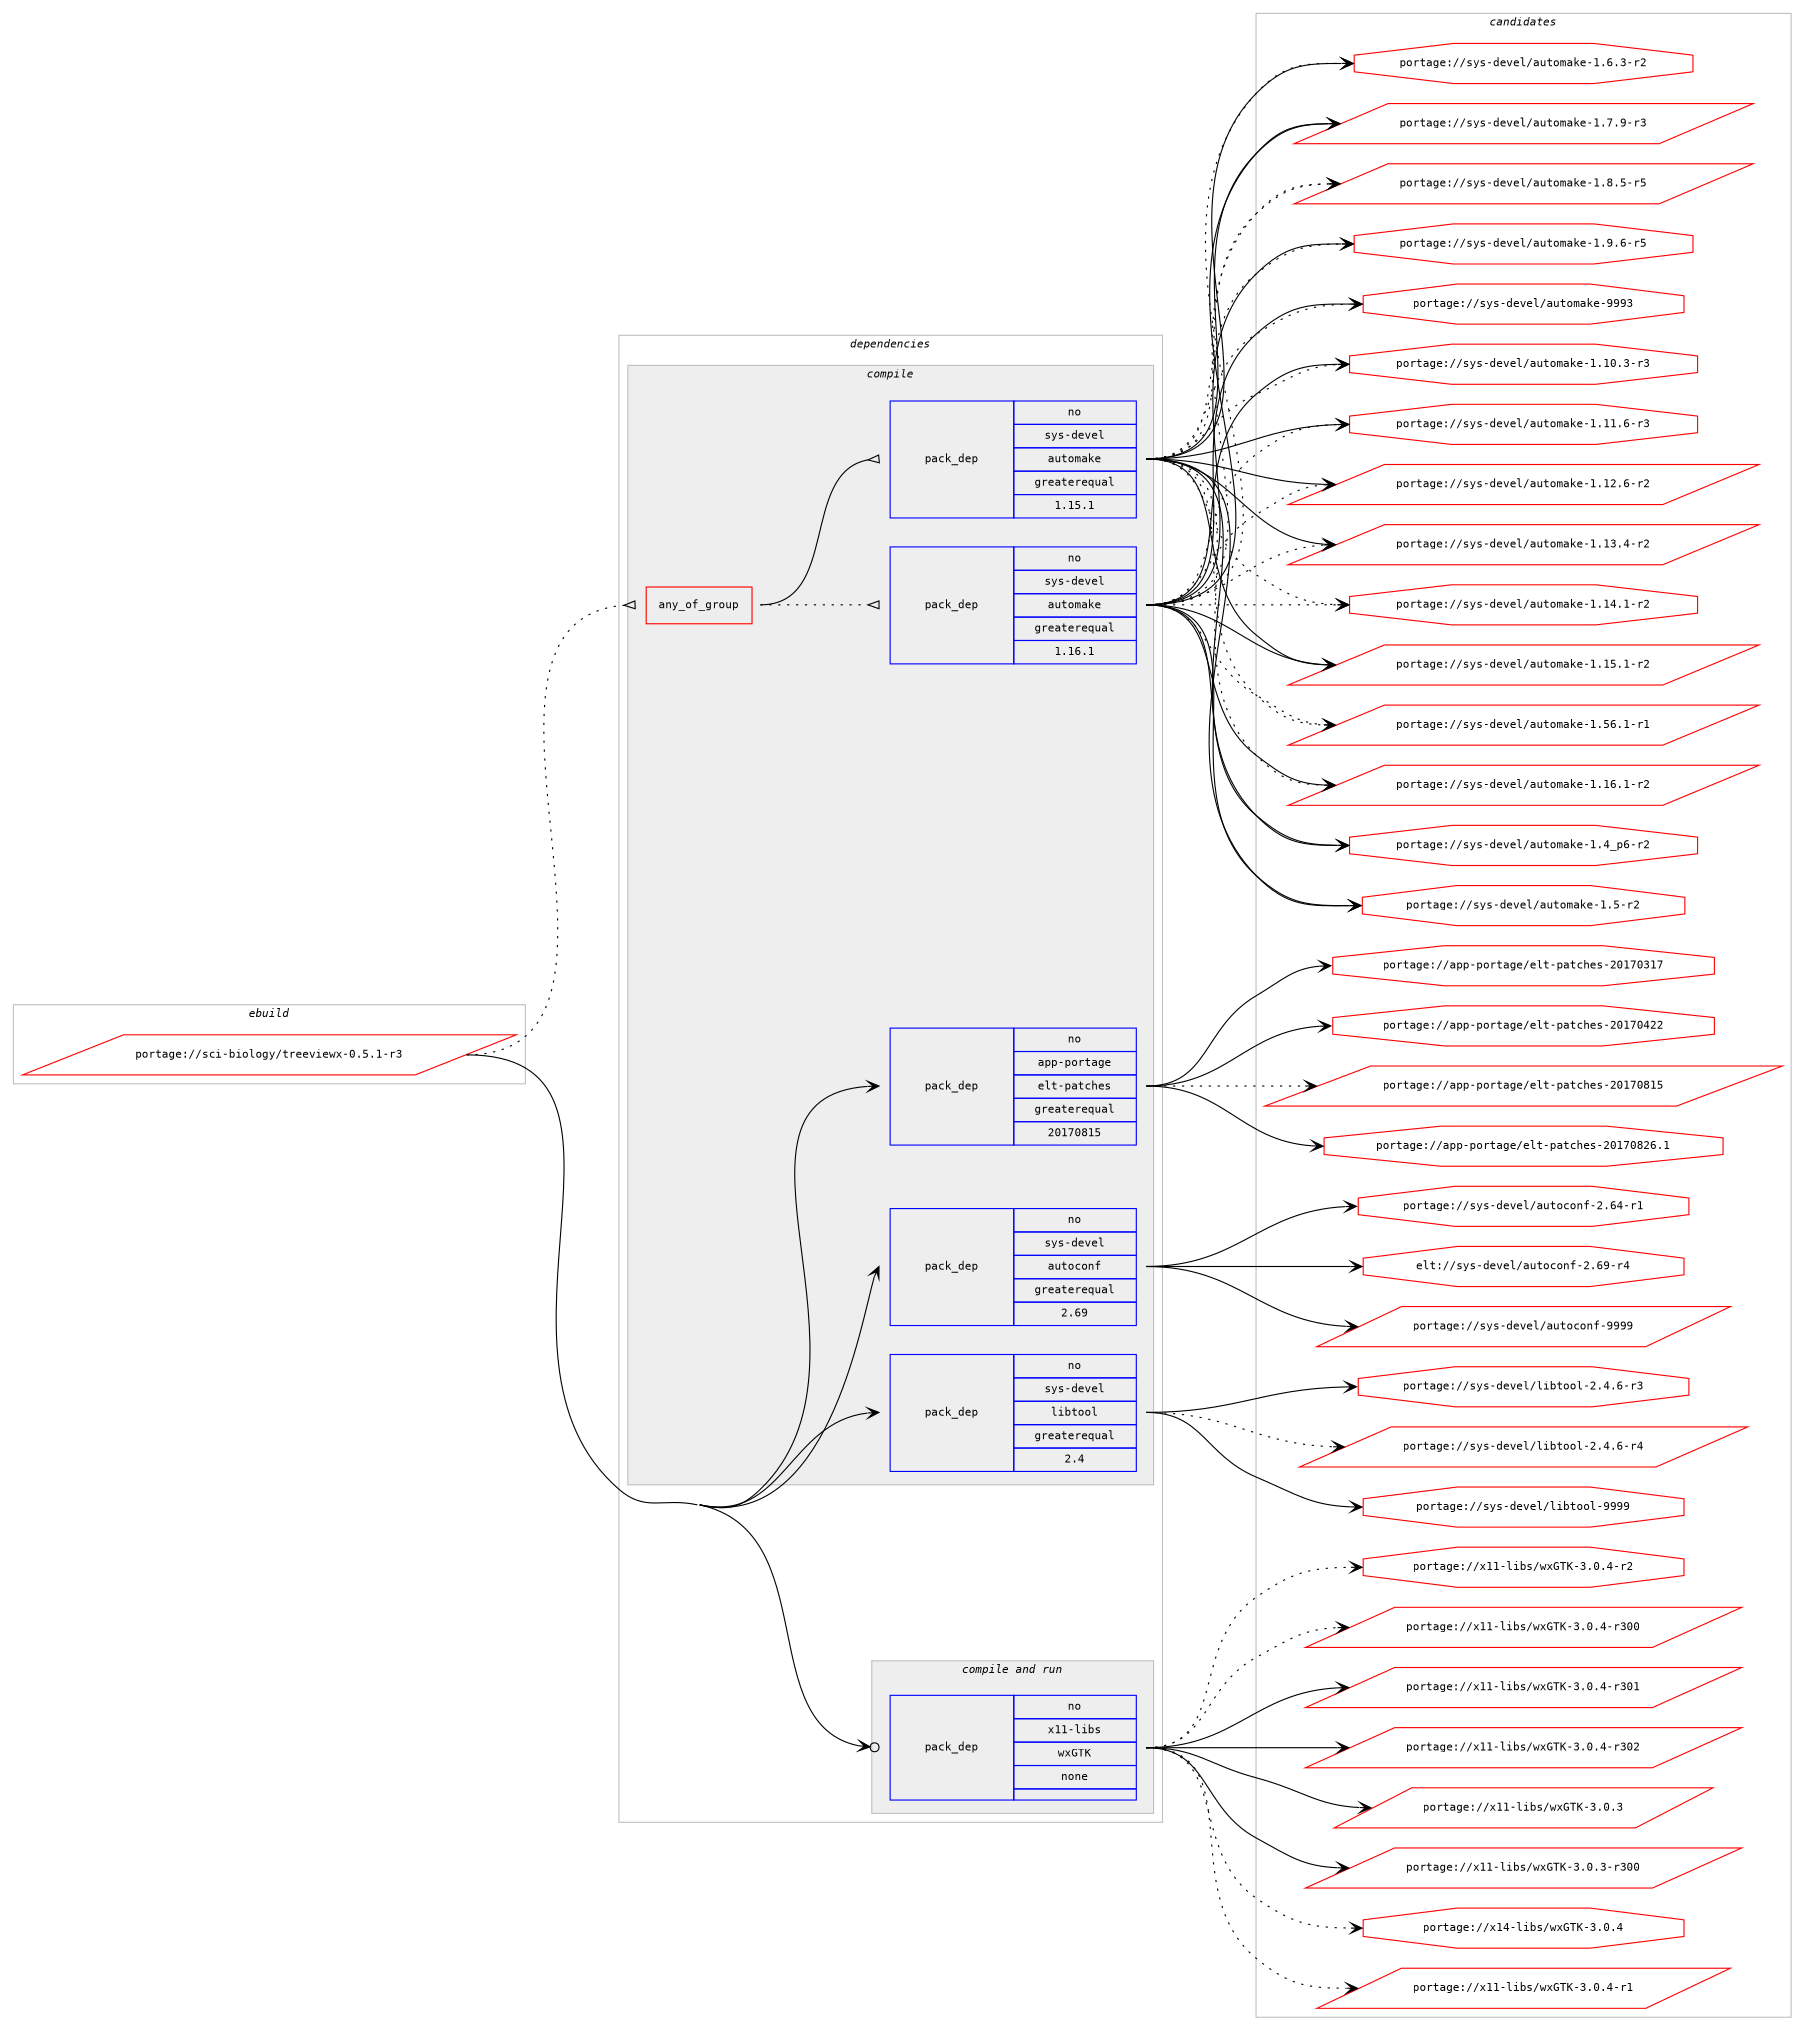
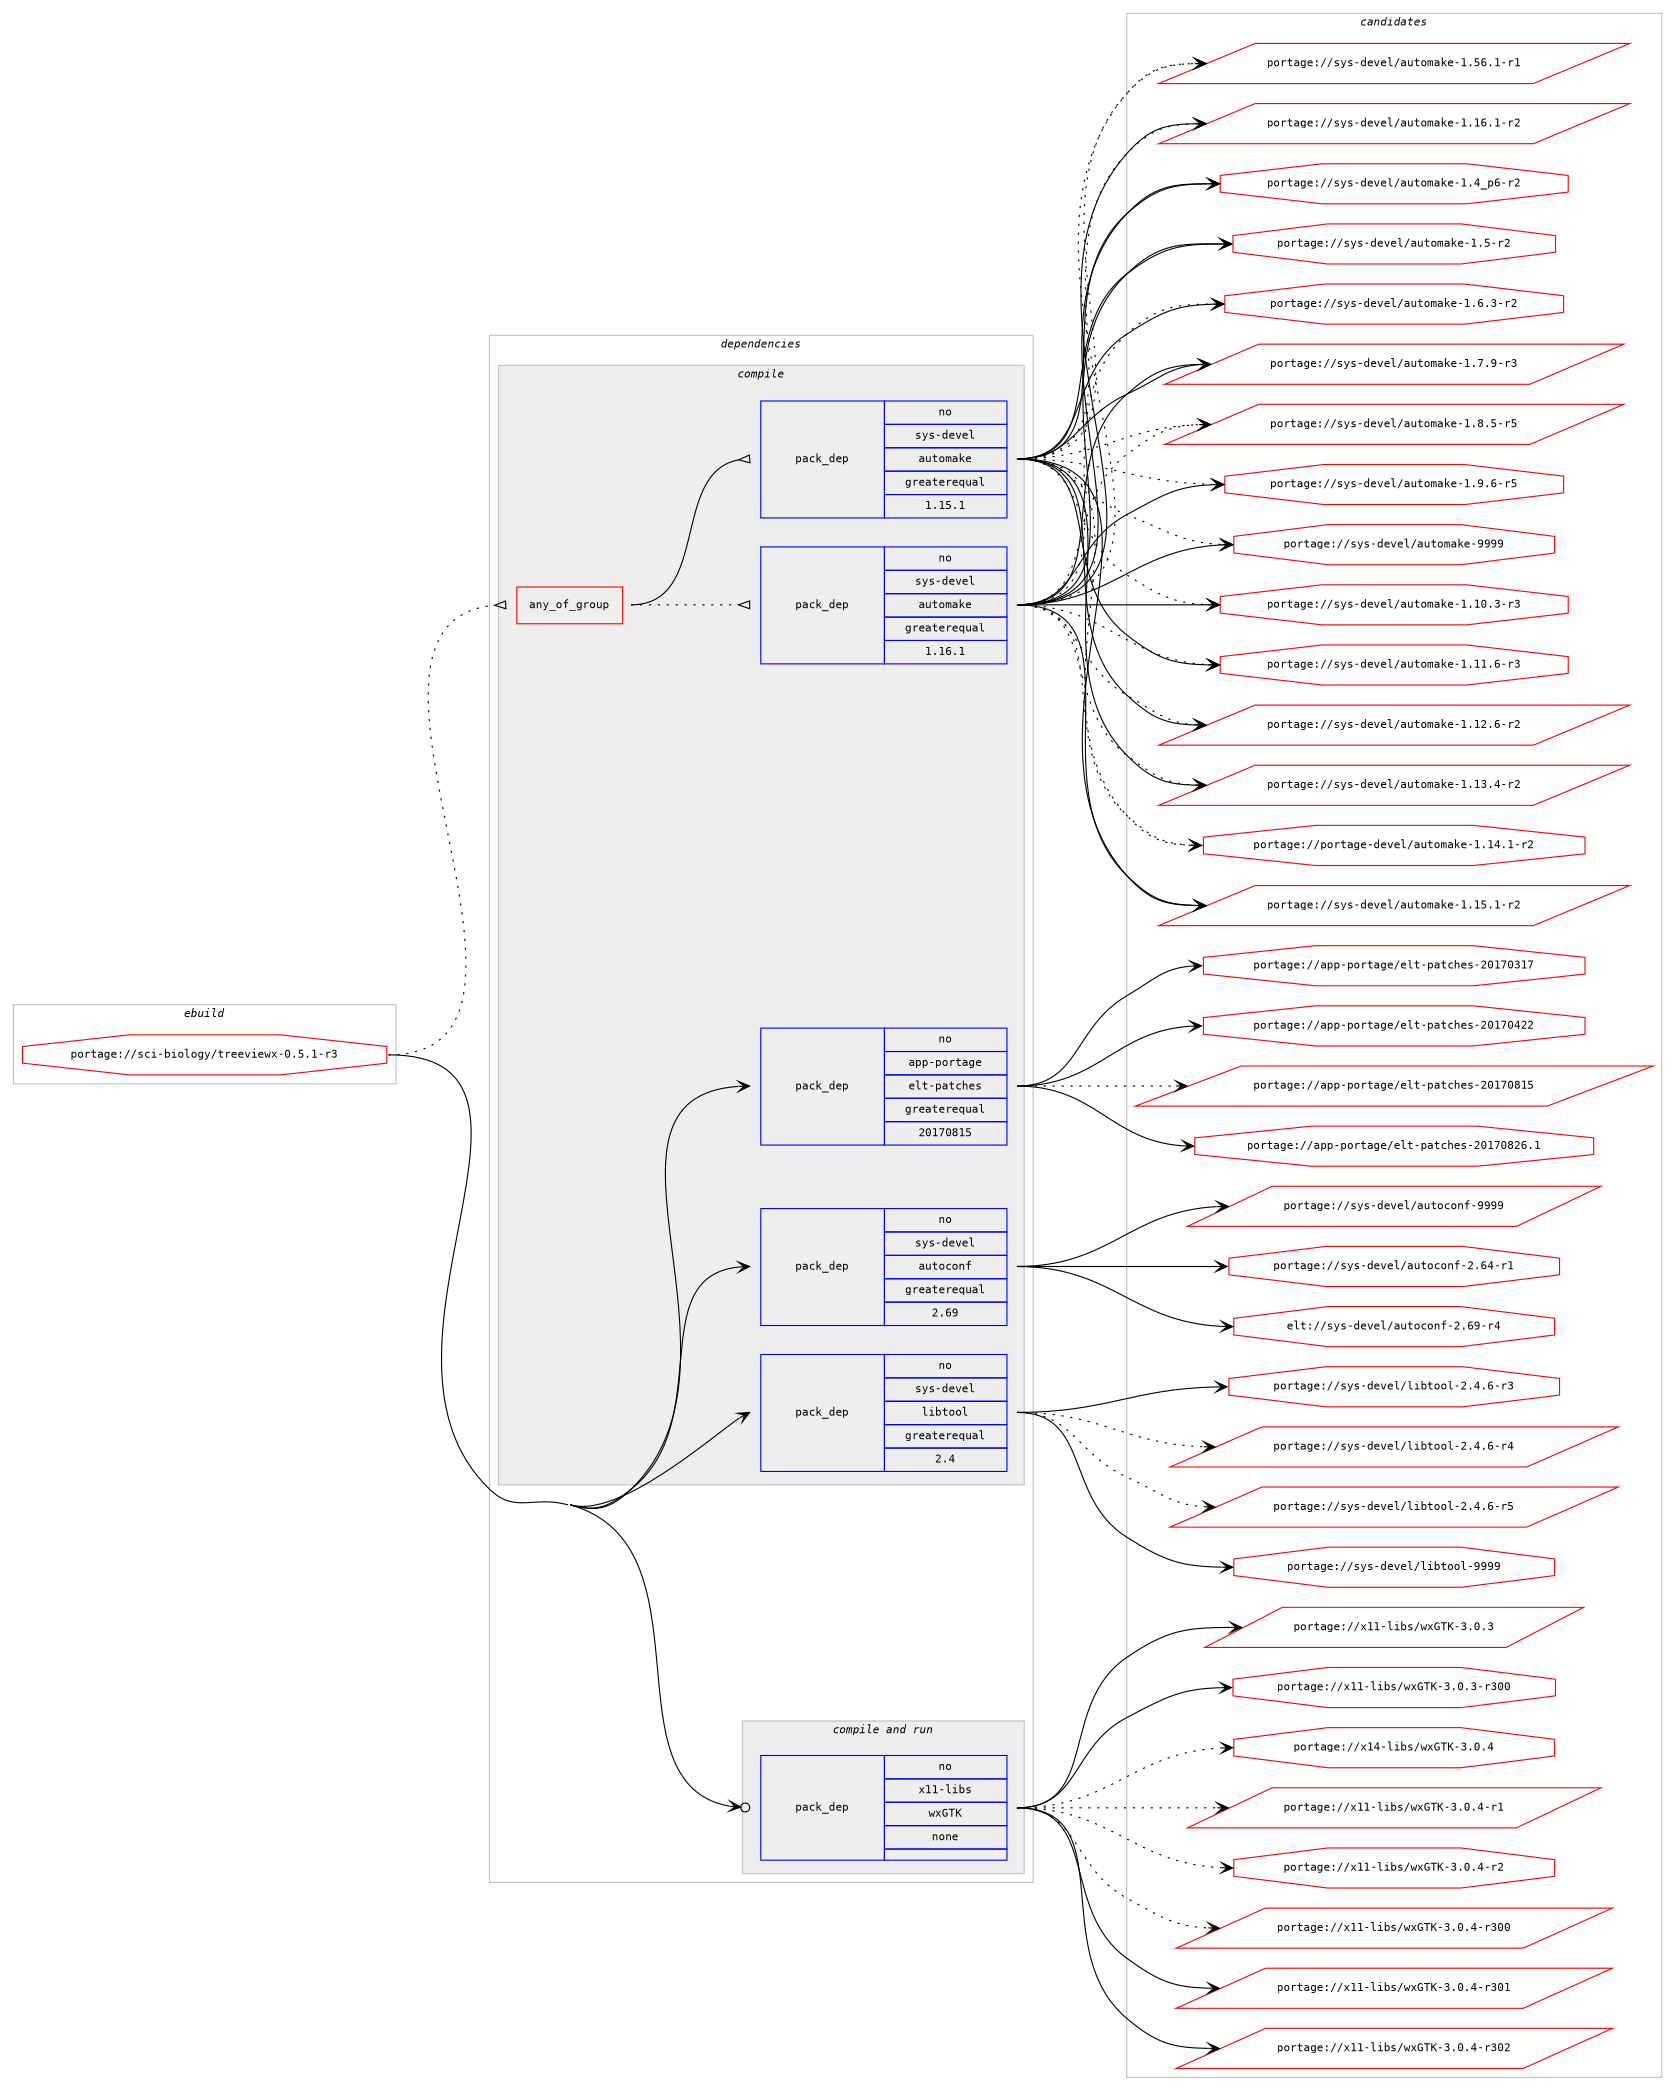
node "portage://sys-devel/automake-9993": label "portage://sys-devel/automake-9993" -> "portage://sys-devel/automake-9999"
node "portage://sys-devel/automake-1.14.1-r2": label "portage://sys-devel/automake-1.14.1-r2" -> "portage://portage-devel/automake-1.14.1-r2"
node "portage://sci-biology/treeviewx-0.5.1-r3": shape parallelogram -> octagon
node "portage://sys-devel/libtool-2.4.6-r5": added
node "portage://x11-libs/wxGTK-3.0.3-r300": shape parallelogram -> octagon
